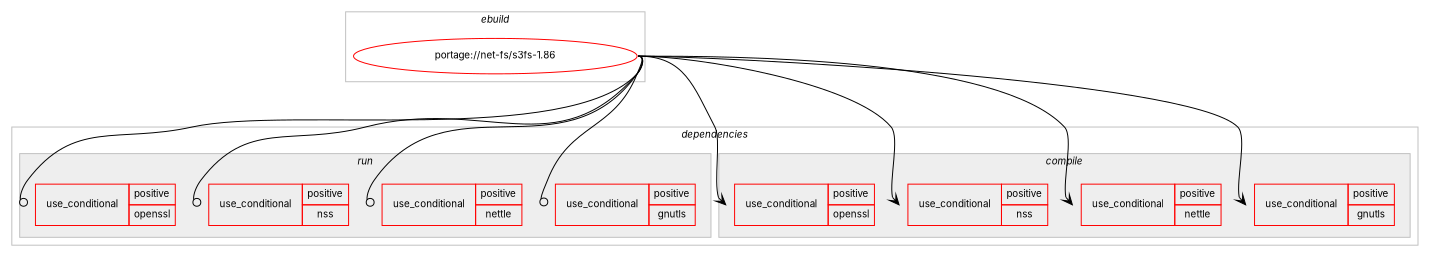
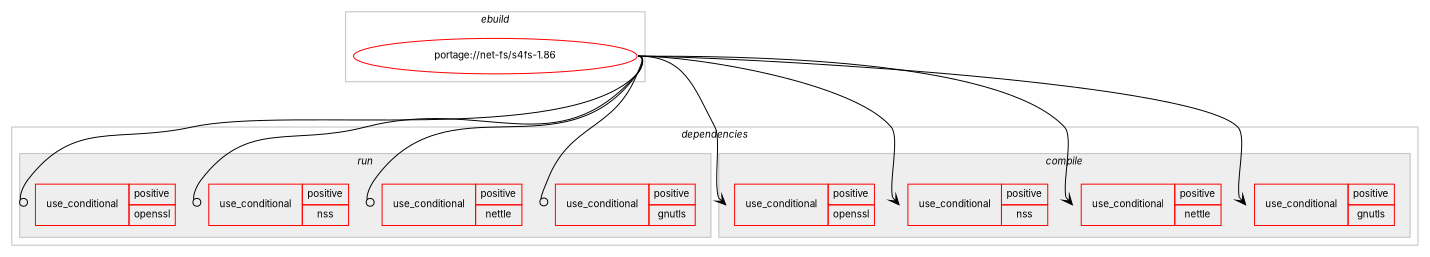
node "portage://net-fs/s3fs-1.86": label "portage://net-fs/s3fs-1.86" -> "portage://net-fs/s4fs-1.86"
